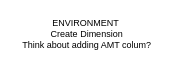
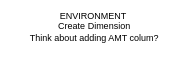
node "ENVIRONMENT Create Dimension Think about adding AMT colum?": moved (87, 34) -> (94, 27)
